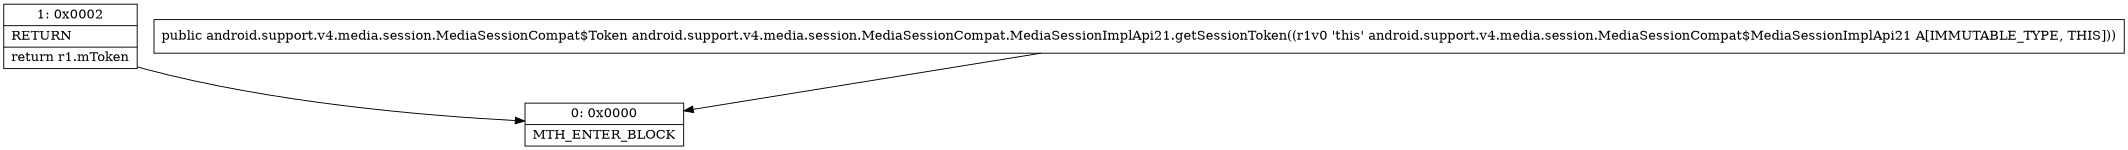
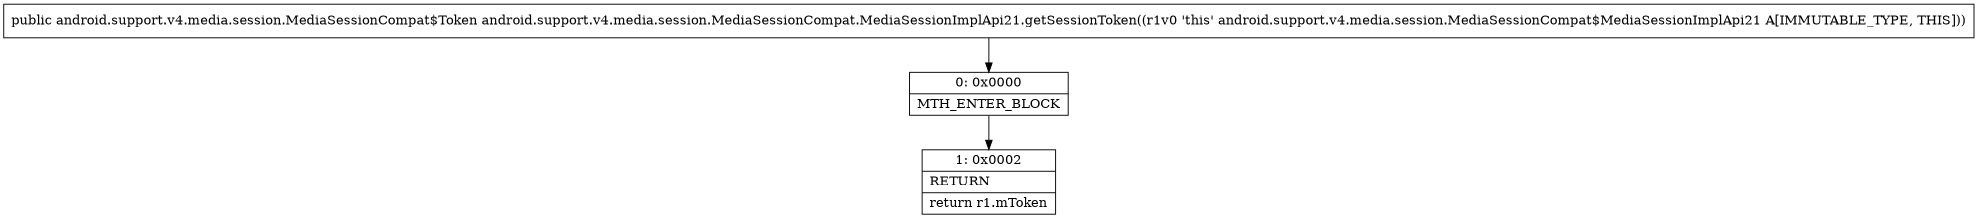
edge "1: 0x0002" -> "0: 0x0000": reversed
